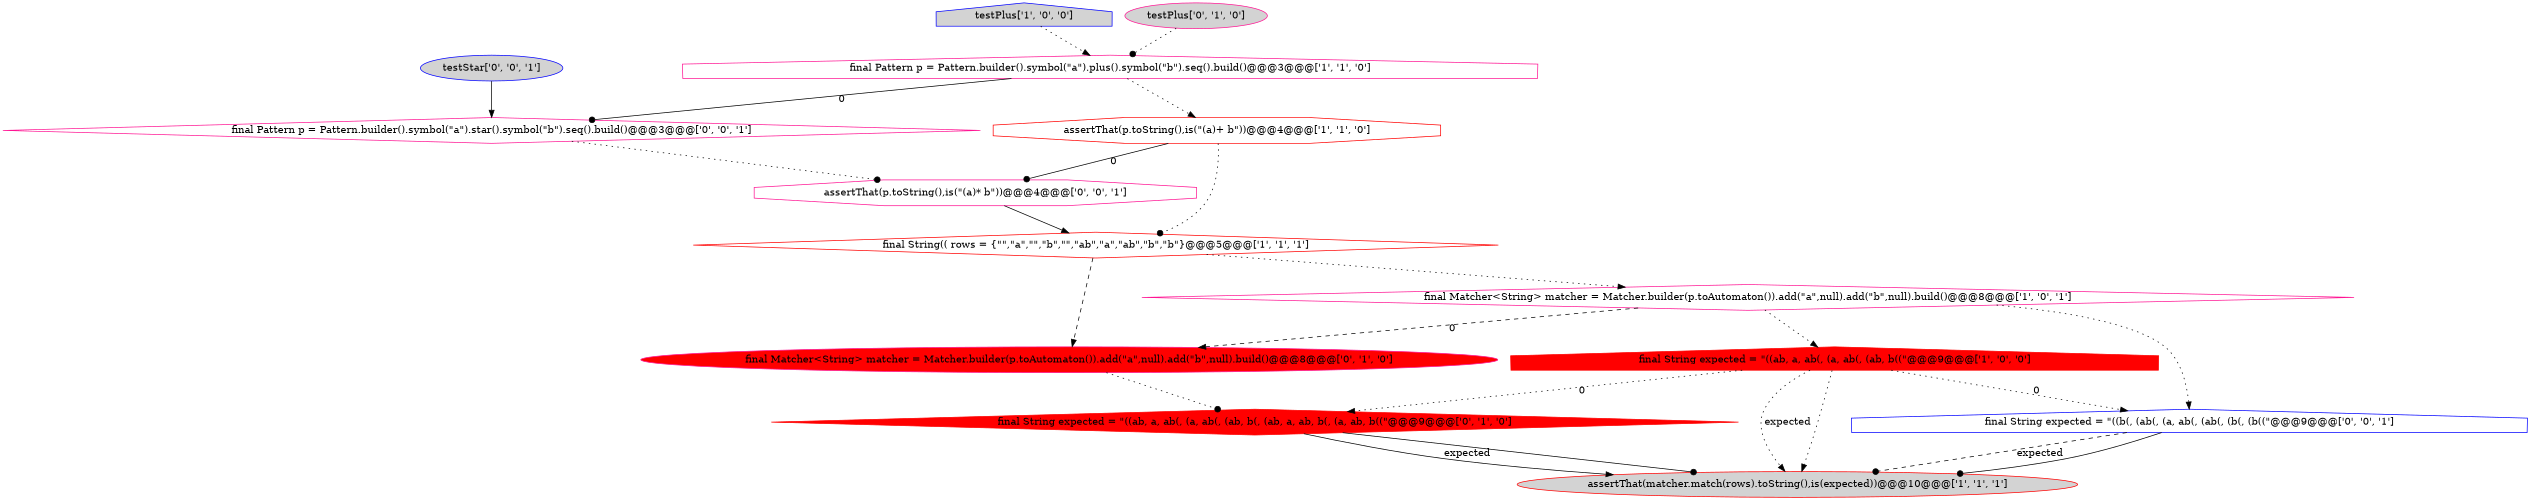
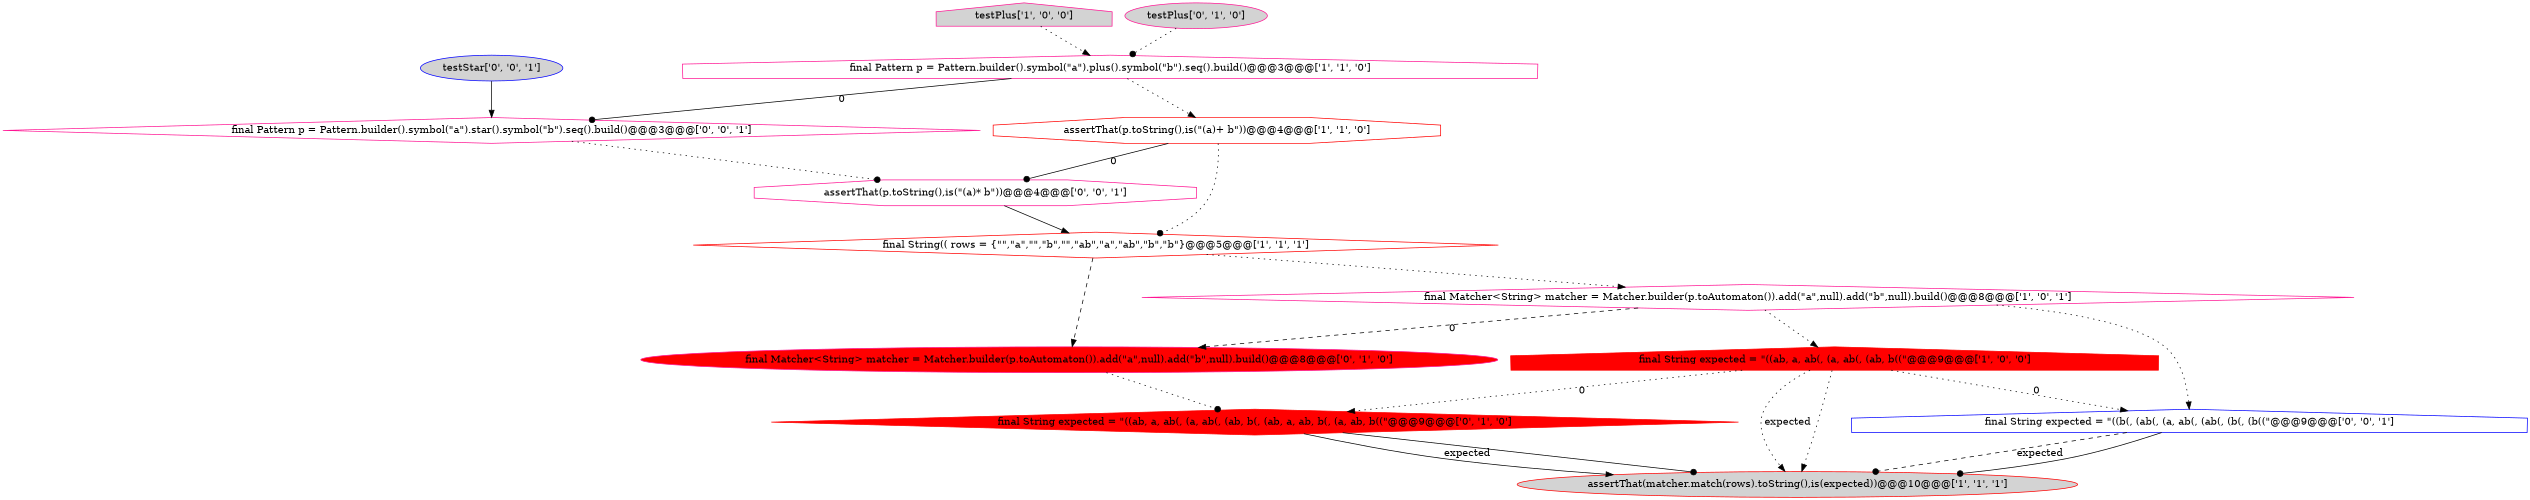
node "testPlus['1', '0', '0']": color blue -> deeppink
